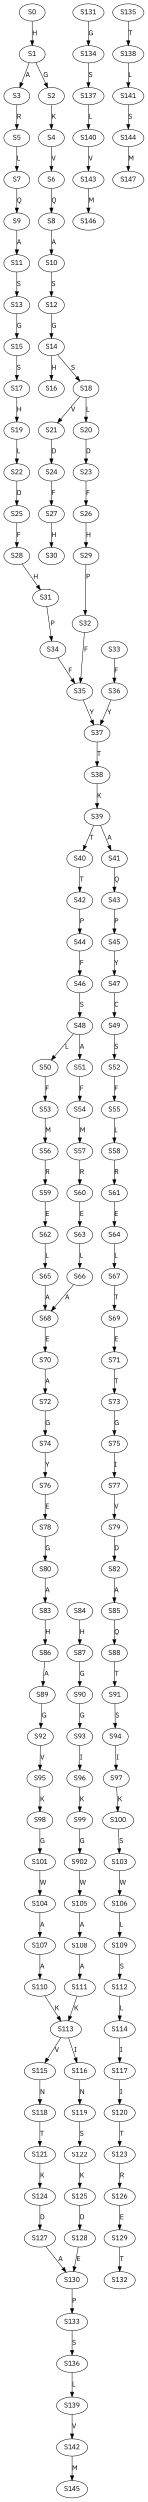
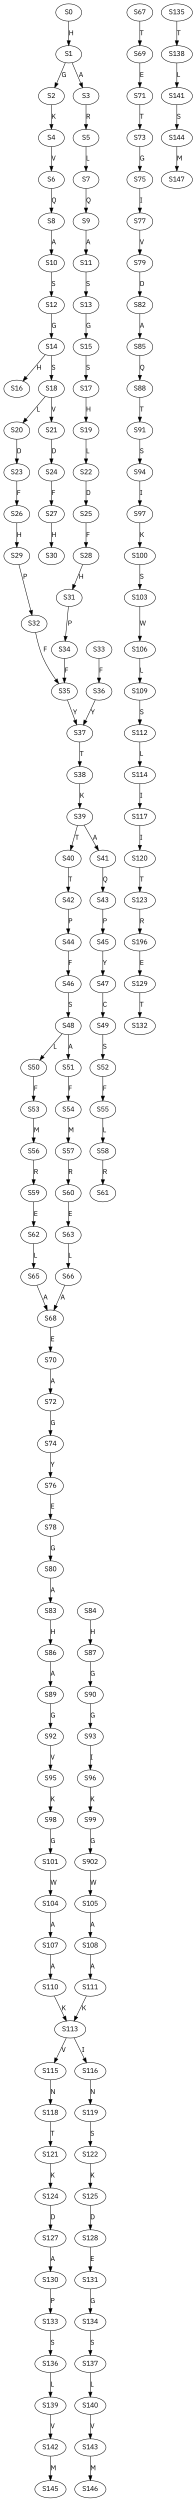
node "S64": removed
node "S126": label "S126" -> "S196"
edge "S128" -> "S130": now "S128" -> "S131"
